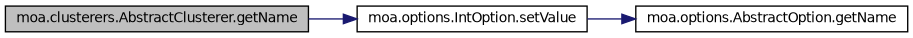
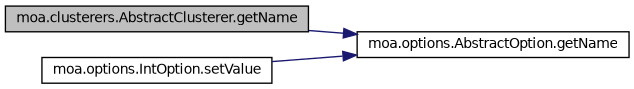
edge "moa.clusterers.AbstractClusterer.getName" -> "moa.options.IntOption.setValue": now "moa.clusterers.AbstractClusterer.getName" -> "moa.options.AbstractOption.getName"
